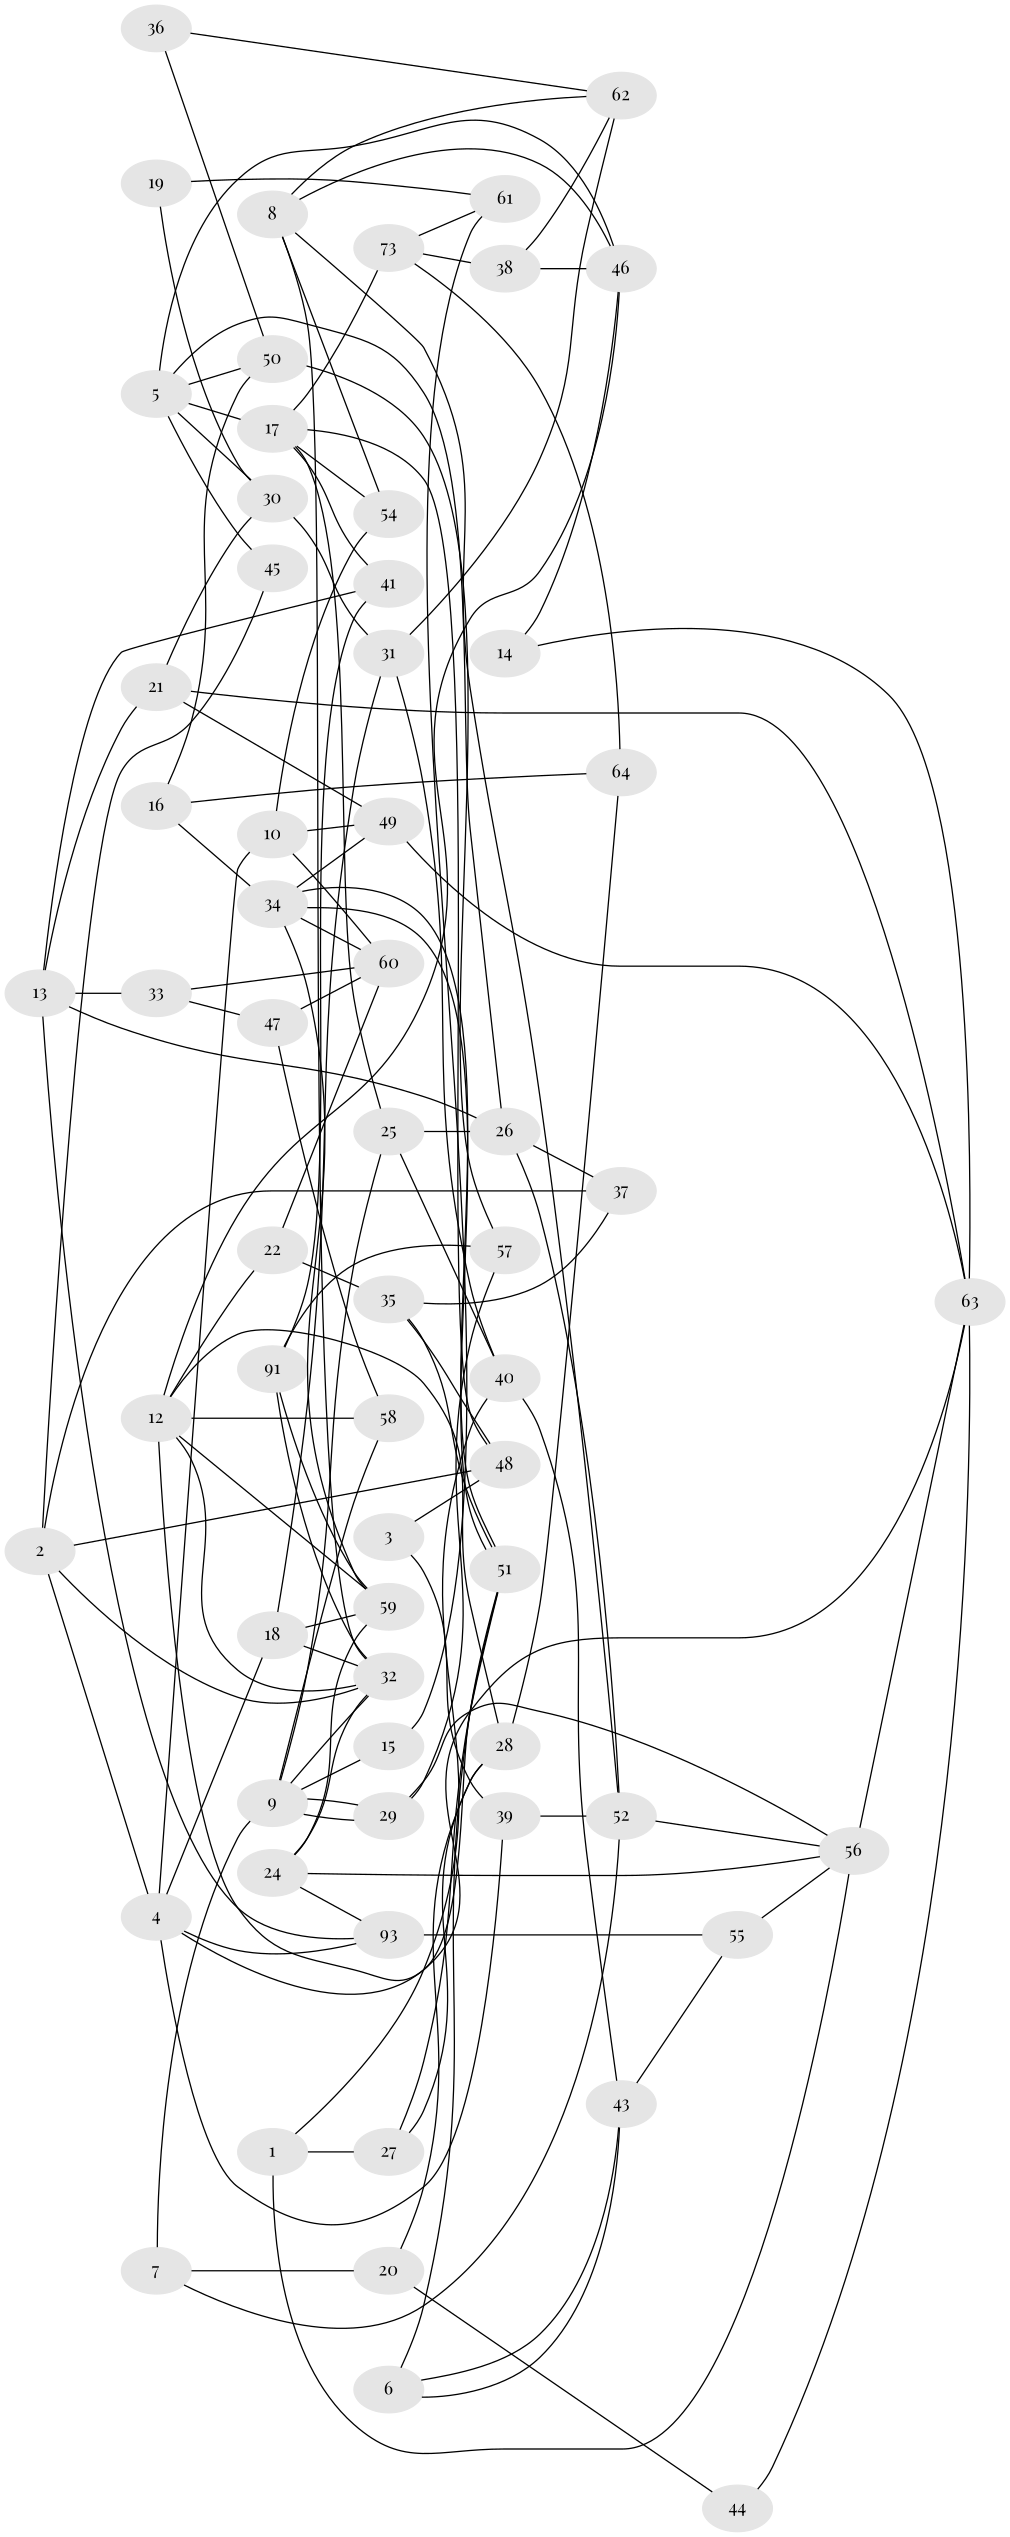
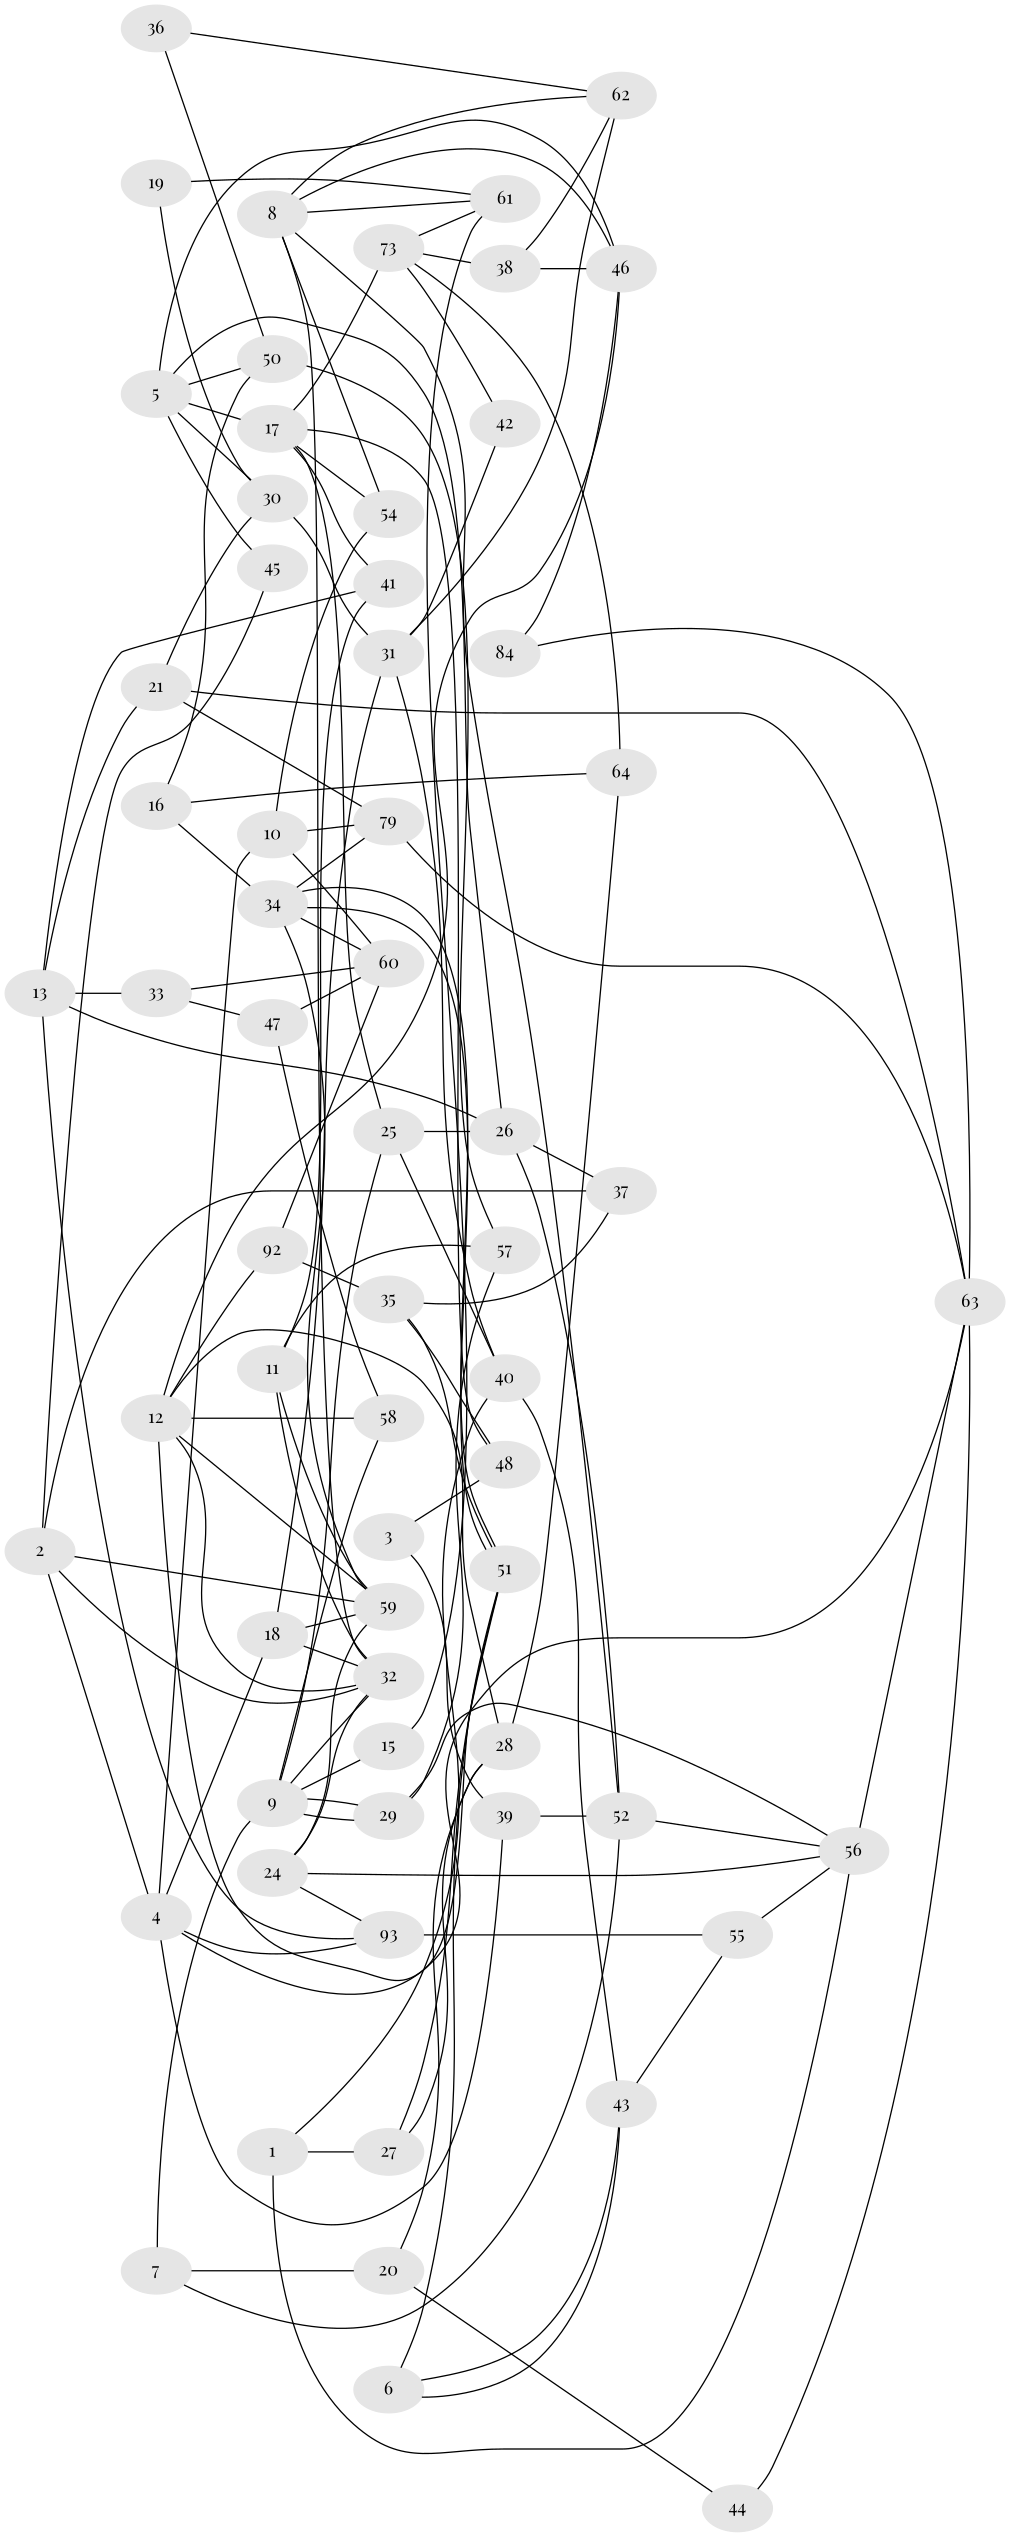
edge "61" -- "8": added
node "42": added
node "14": label "14" -> "84"
node "49": label "49" -> "79"
node "22": label "22" -> "92"
node "91": label "91" -> "11"
edge "48" -- "2": now "59" -- "2"
